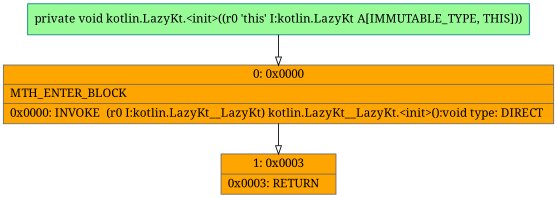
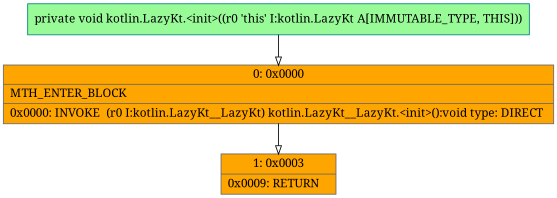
node "1: 0x0003": text "0x0003: RETURN" -> "0x0009: RETURN"
